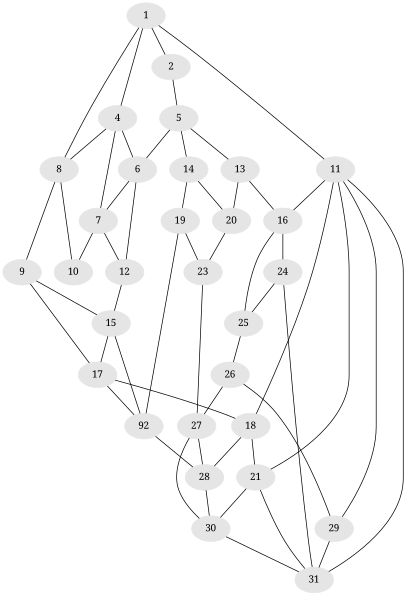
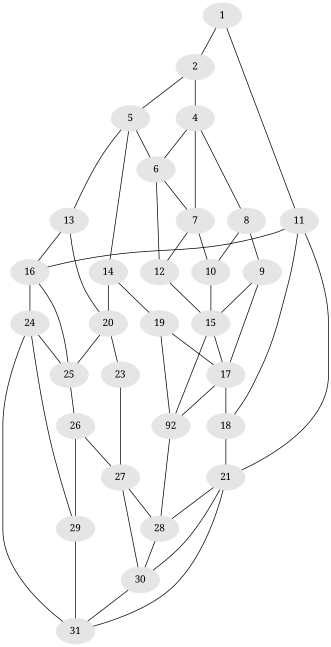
edge "1" -- "4": now "2" -- "4"
edge "1" -- "8": removed
edge "19" -- "23": now "19" -- "17"
edge "10" -- "15": added
edge "20" -- "25": added
edge "11" -- "29": now "24" -- "29"
edge "11" -- "31": removed
edge "18" -- "28": now "21" -- "28"
